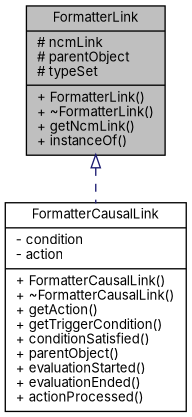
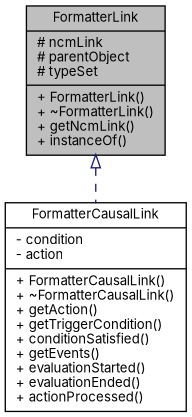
node "FormatterCausalLink": text "+ parentObject()" -> "+ getEvents()"
